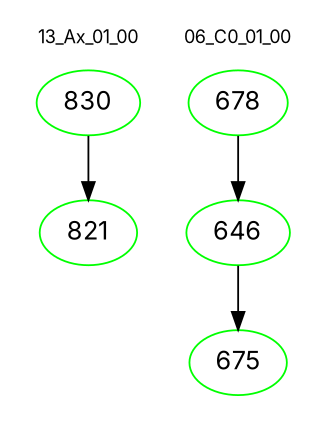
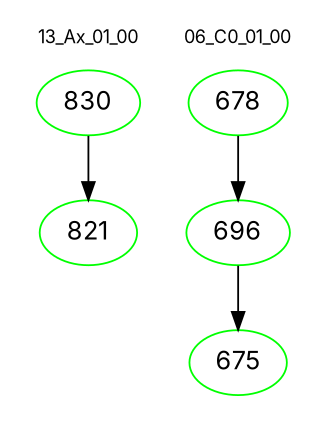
node "646": label "646" -> "696"
